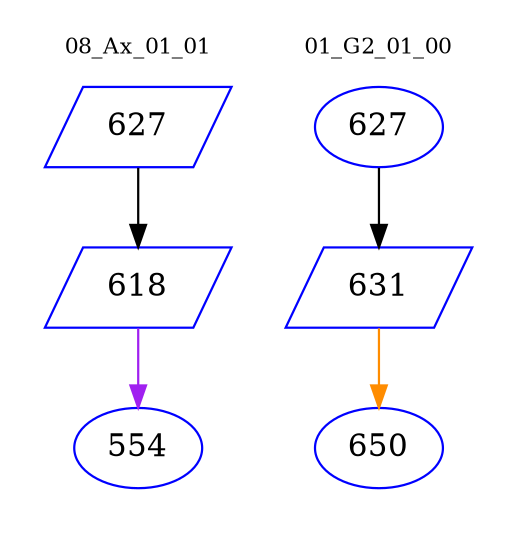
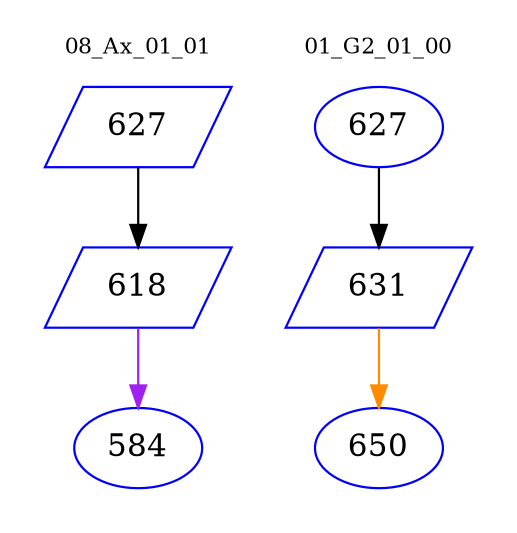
node "554": label "554" -> "584"
